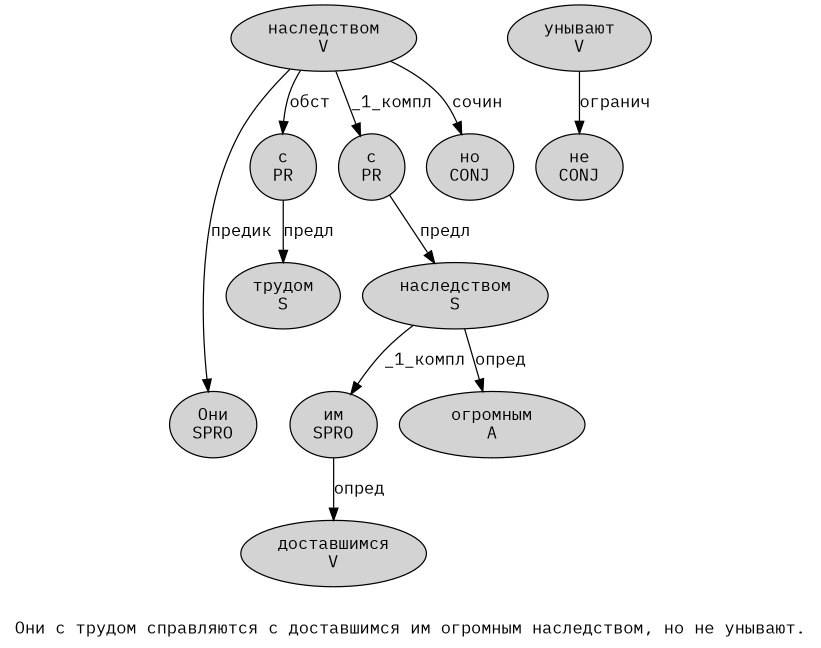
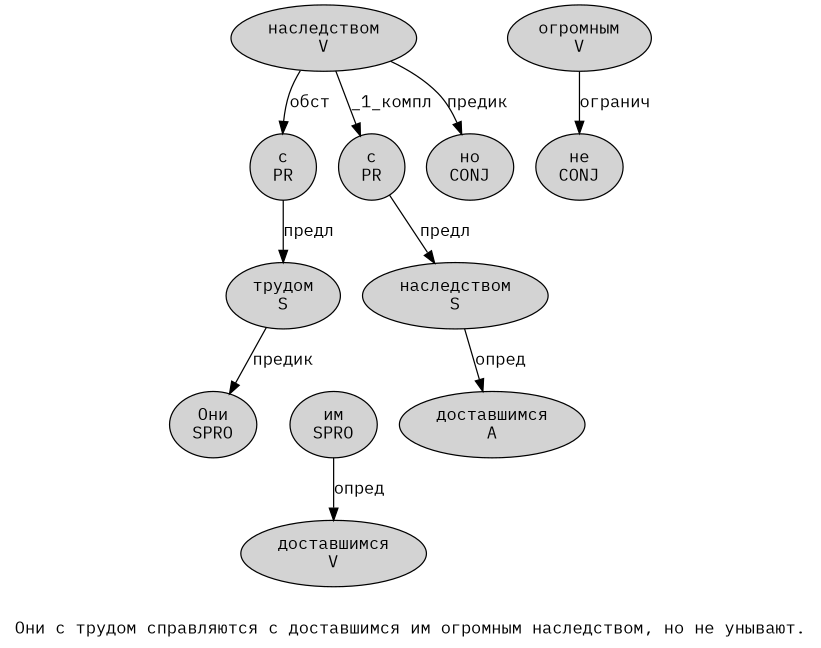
node "унывают V": label "унывают V" -> "огромным V"
edge "наследством V" -> "но CONJ": label "сочин" -> "предик"
edge "наследством V" -> "Они SPRO": now "трудом S" -> "Они SPRO"
edge "наследством S" -> "им SPRO": removed, label "_1_компл"
node "огромным A": label "огромным A" -> "доставшимся A"
